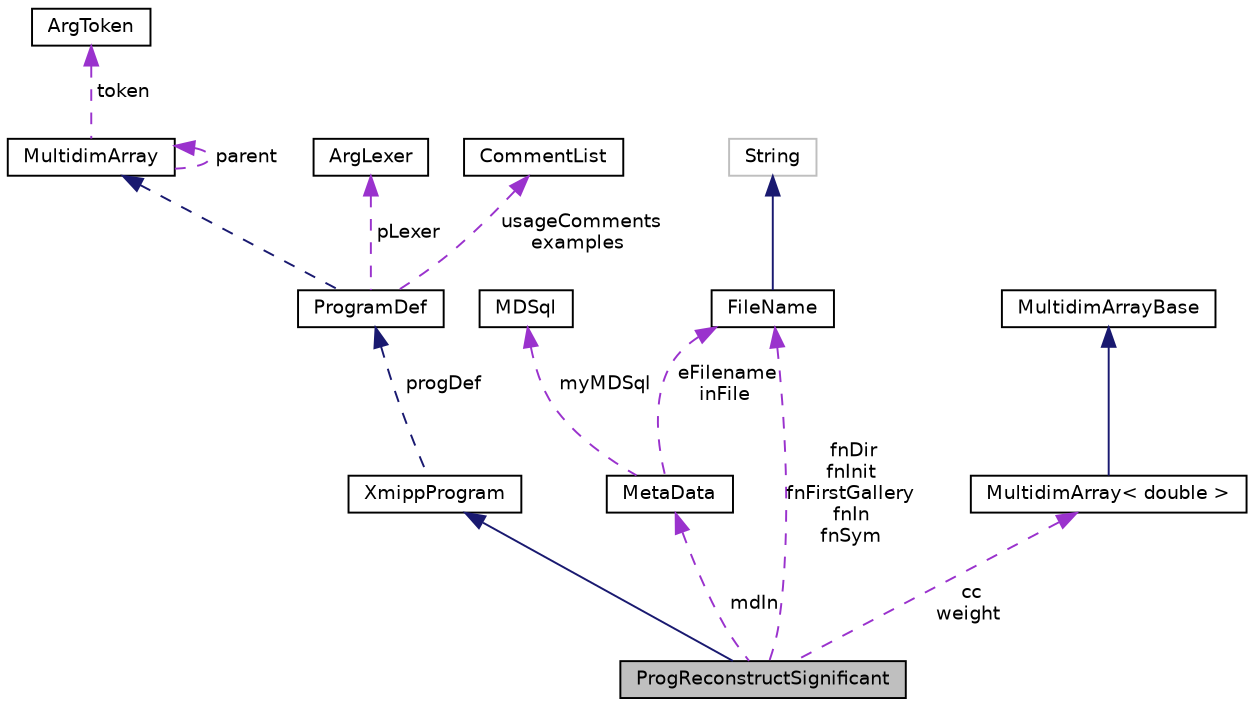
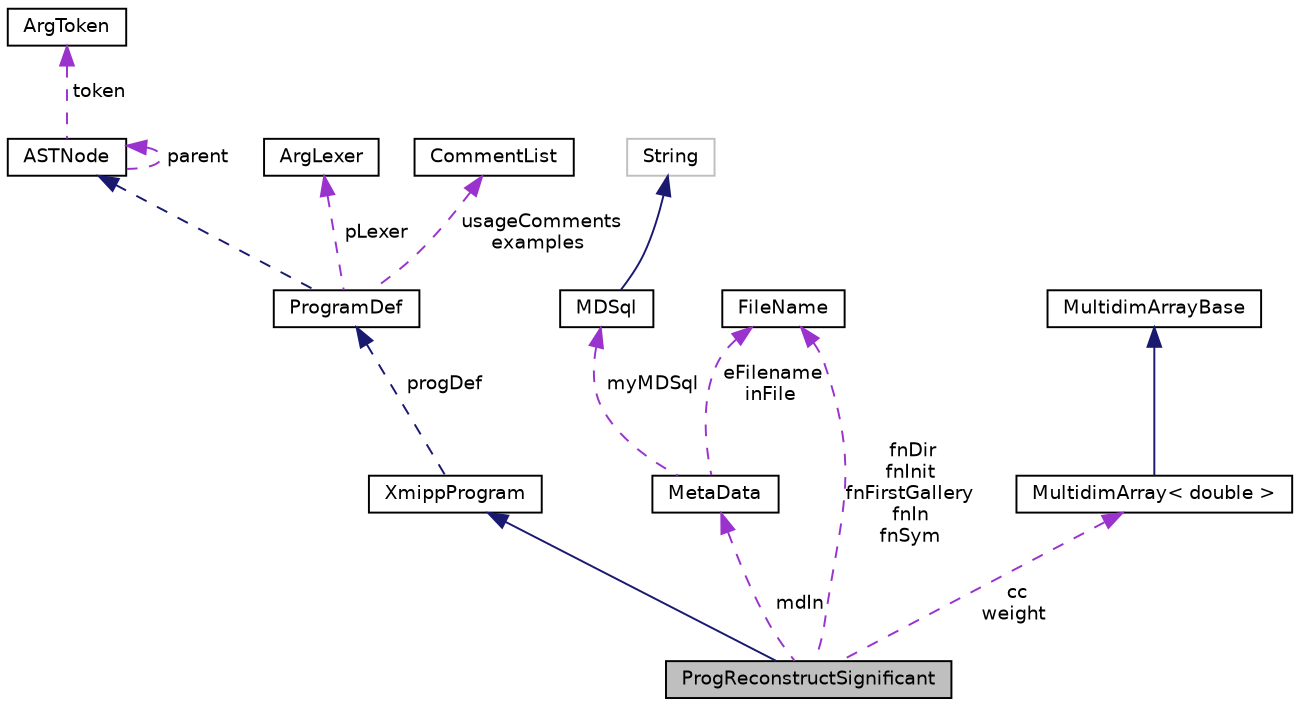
node "MultidimArray": label "MultidimArray" -> "ASTNode"
edge "FileName" -> "String": now "MDSql" -> "String"
